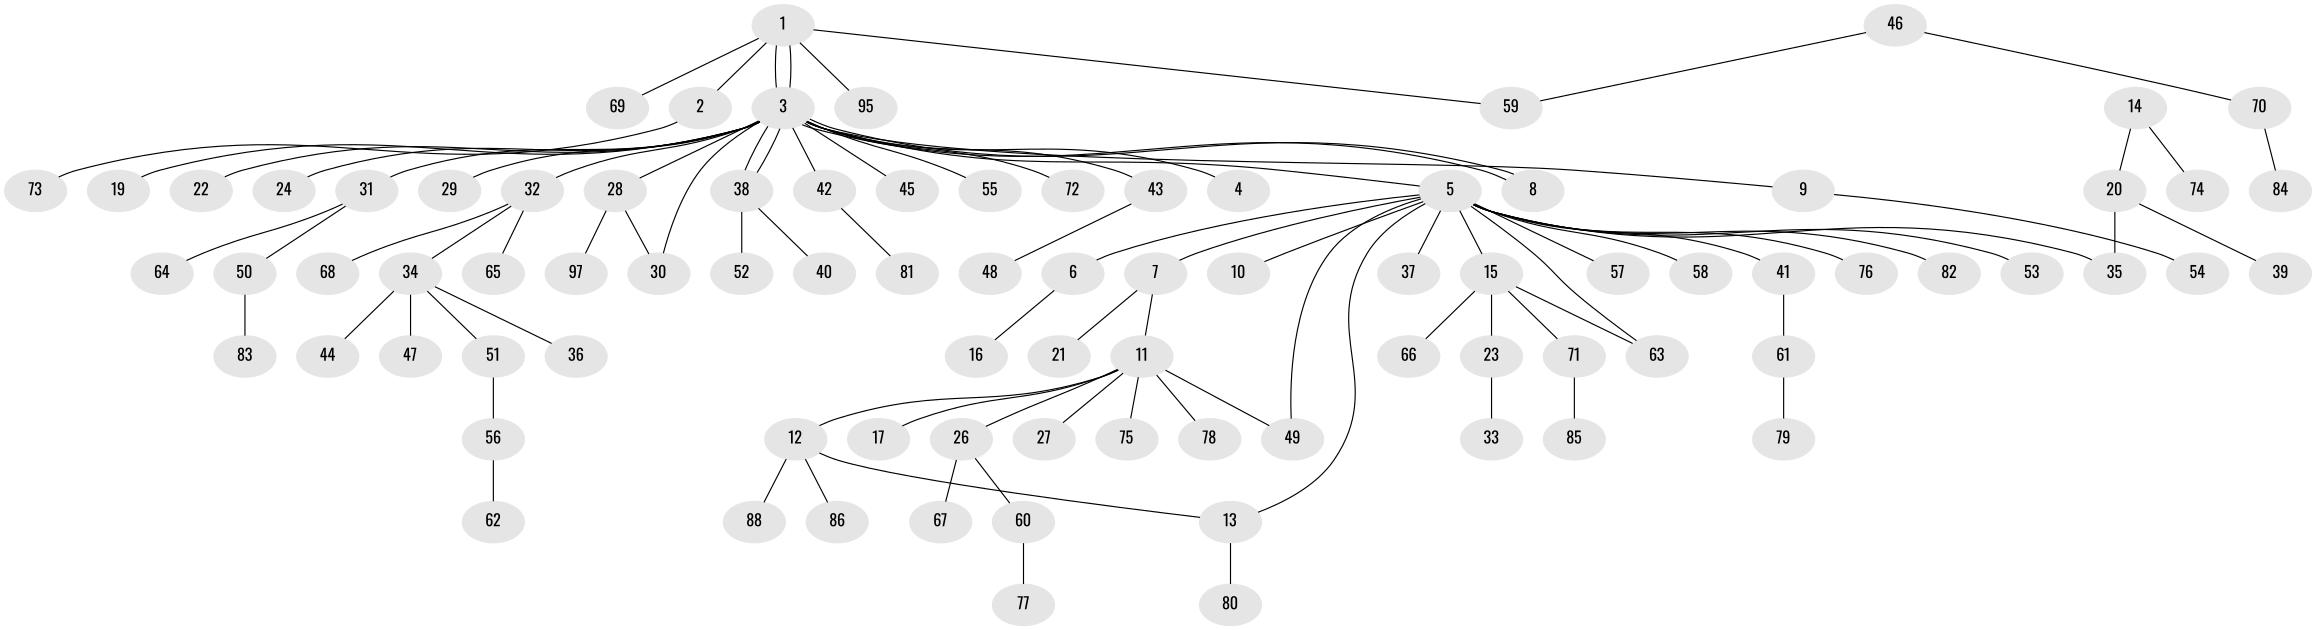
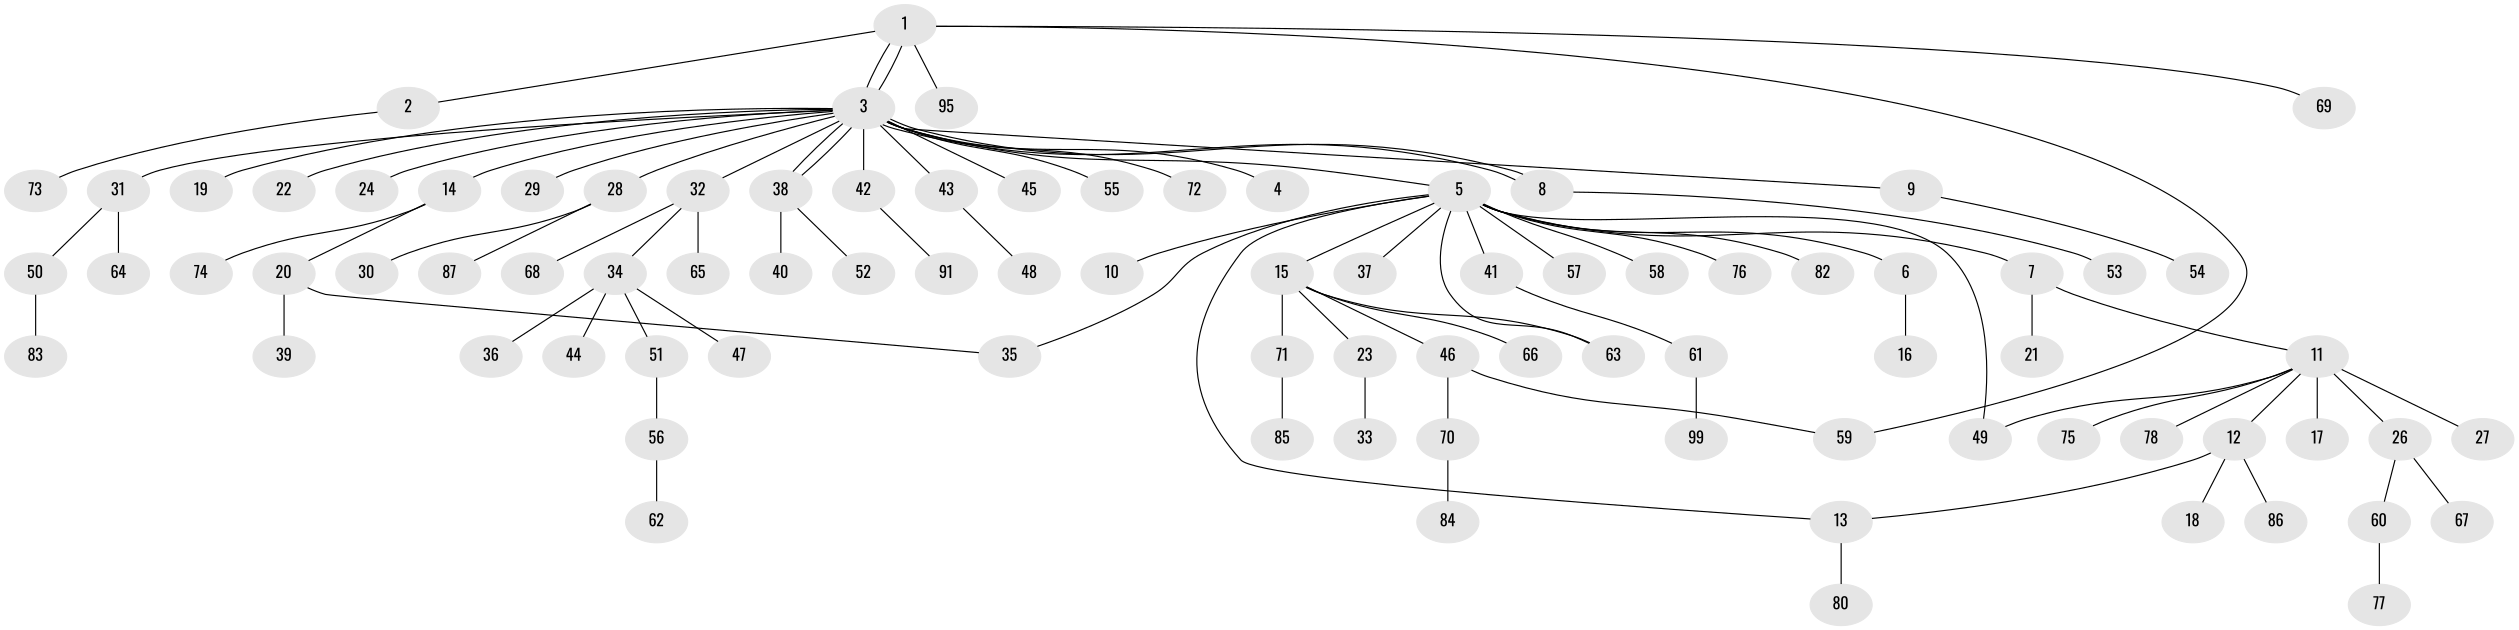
edge "3" -- "30": now "3" -- "14"
edge "5" -- "53": now "8" -- "53"
node "97": label "97" -> "87"
node "81": label "81" -> "91"
edge "15" -- "46": added
node "79": label "79" -> "99"
node "88": label "88" -> "18"
